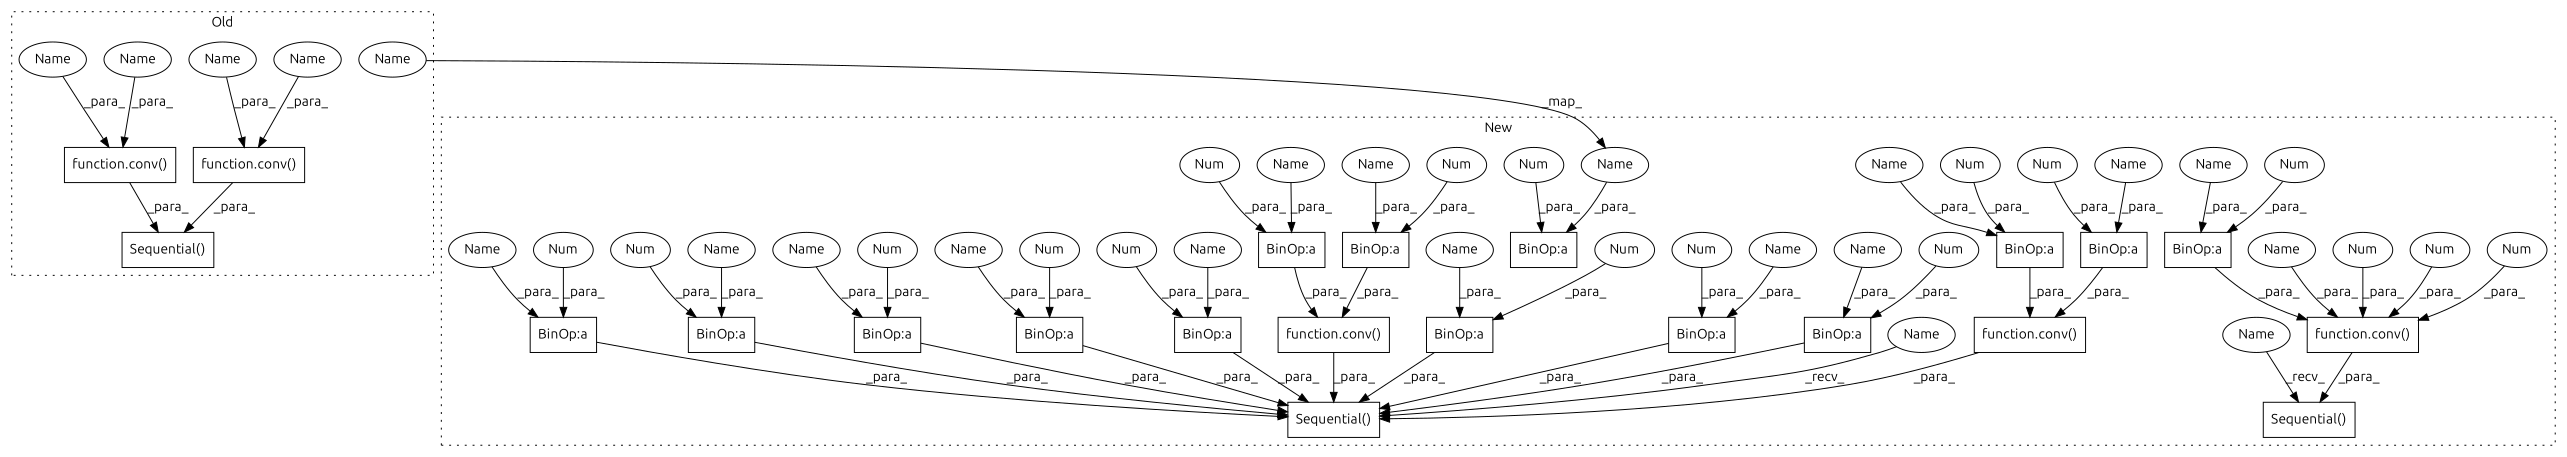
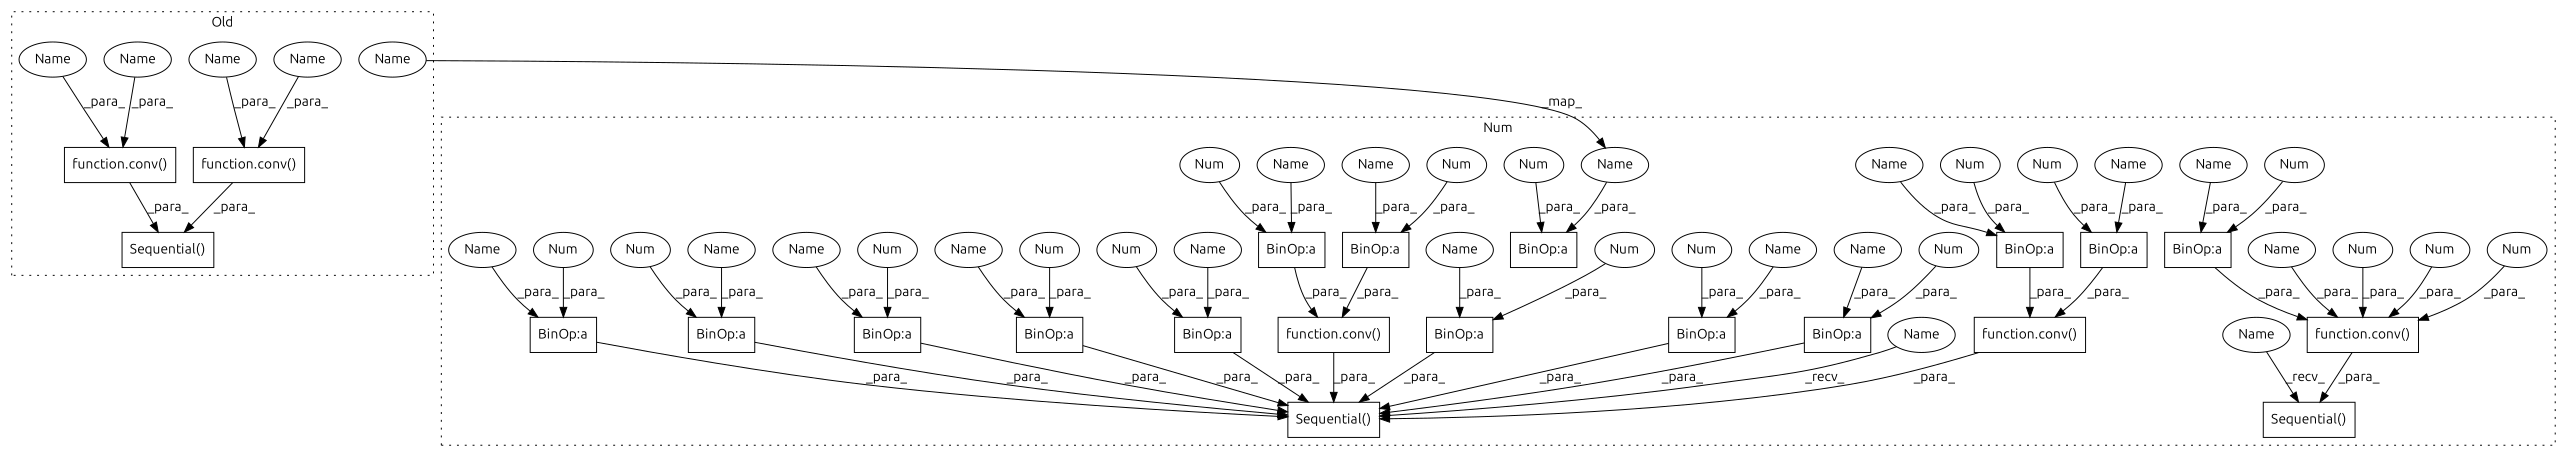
cluster "New": label "New" -> "Num"
